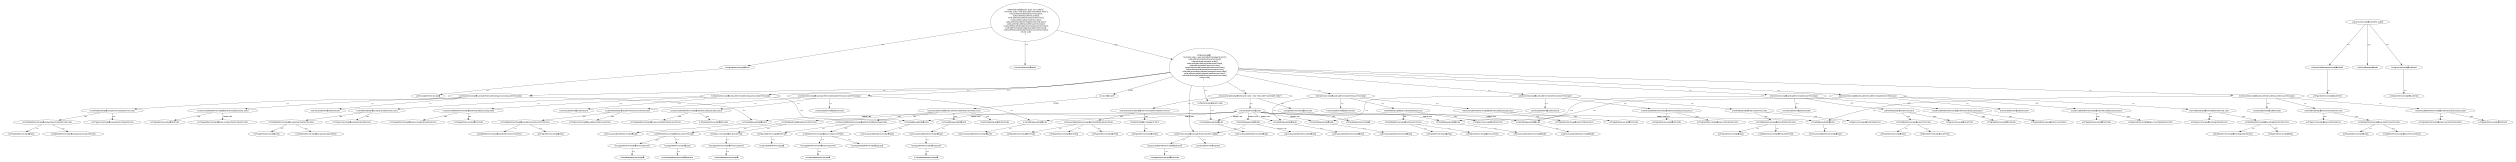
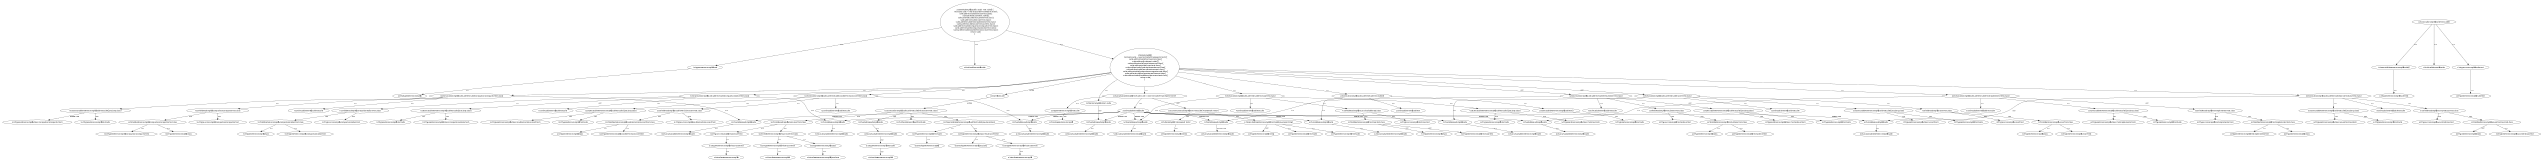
edge "5:CtVariableReadImpl@suite" -> "5:CtInvocationImpl@suite.addTest(SuiteTest.suite())": reversed
